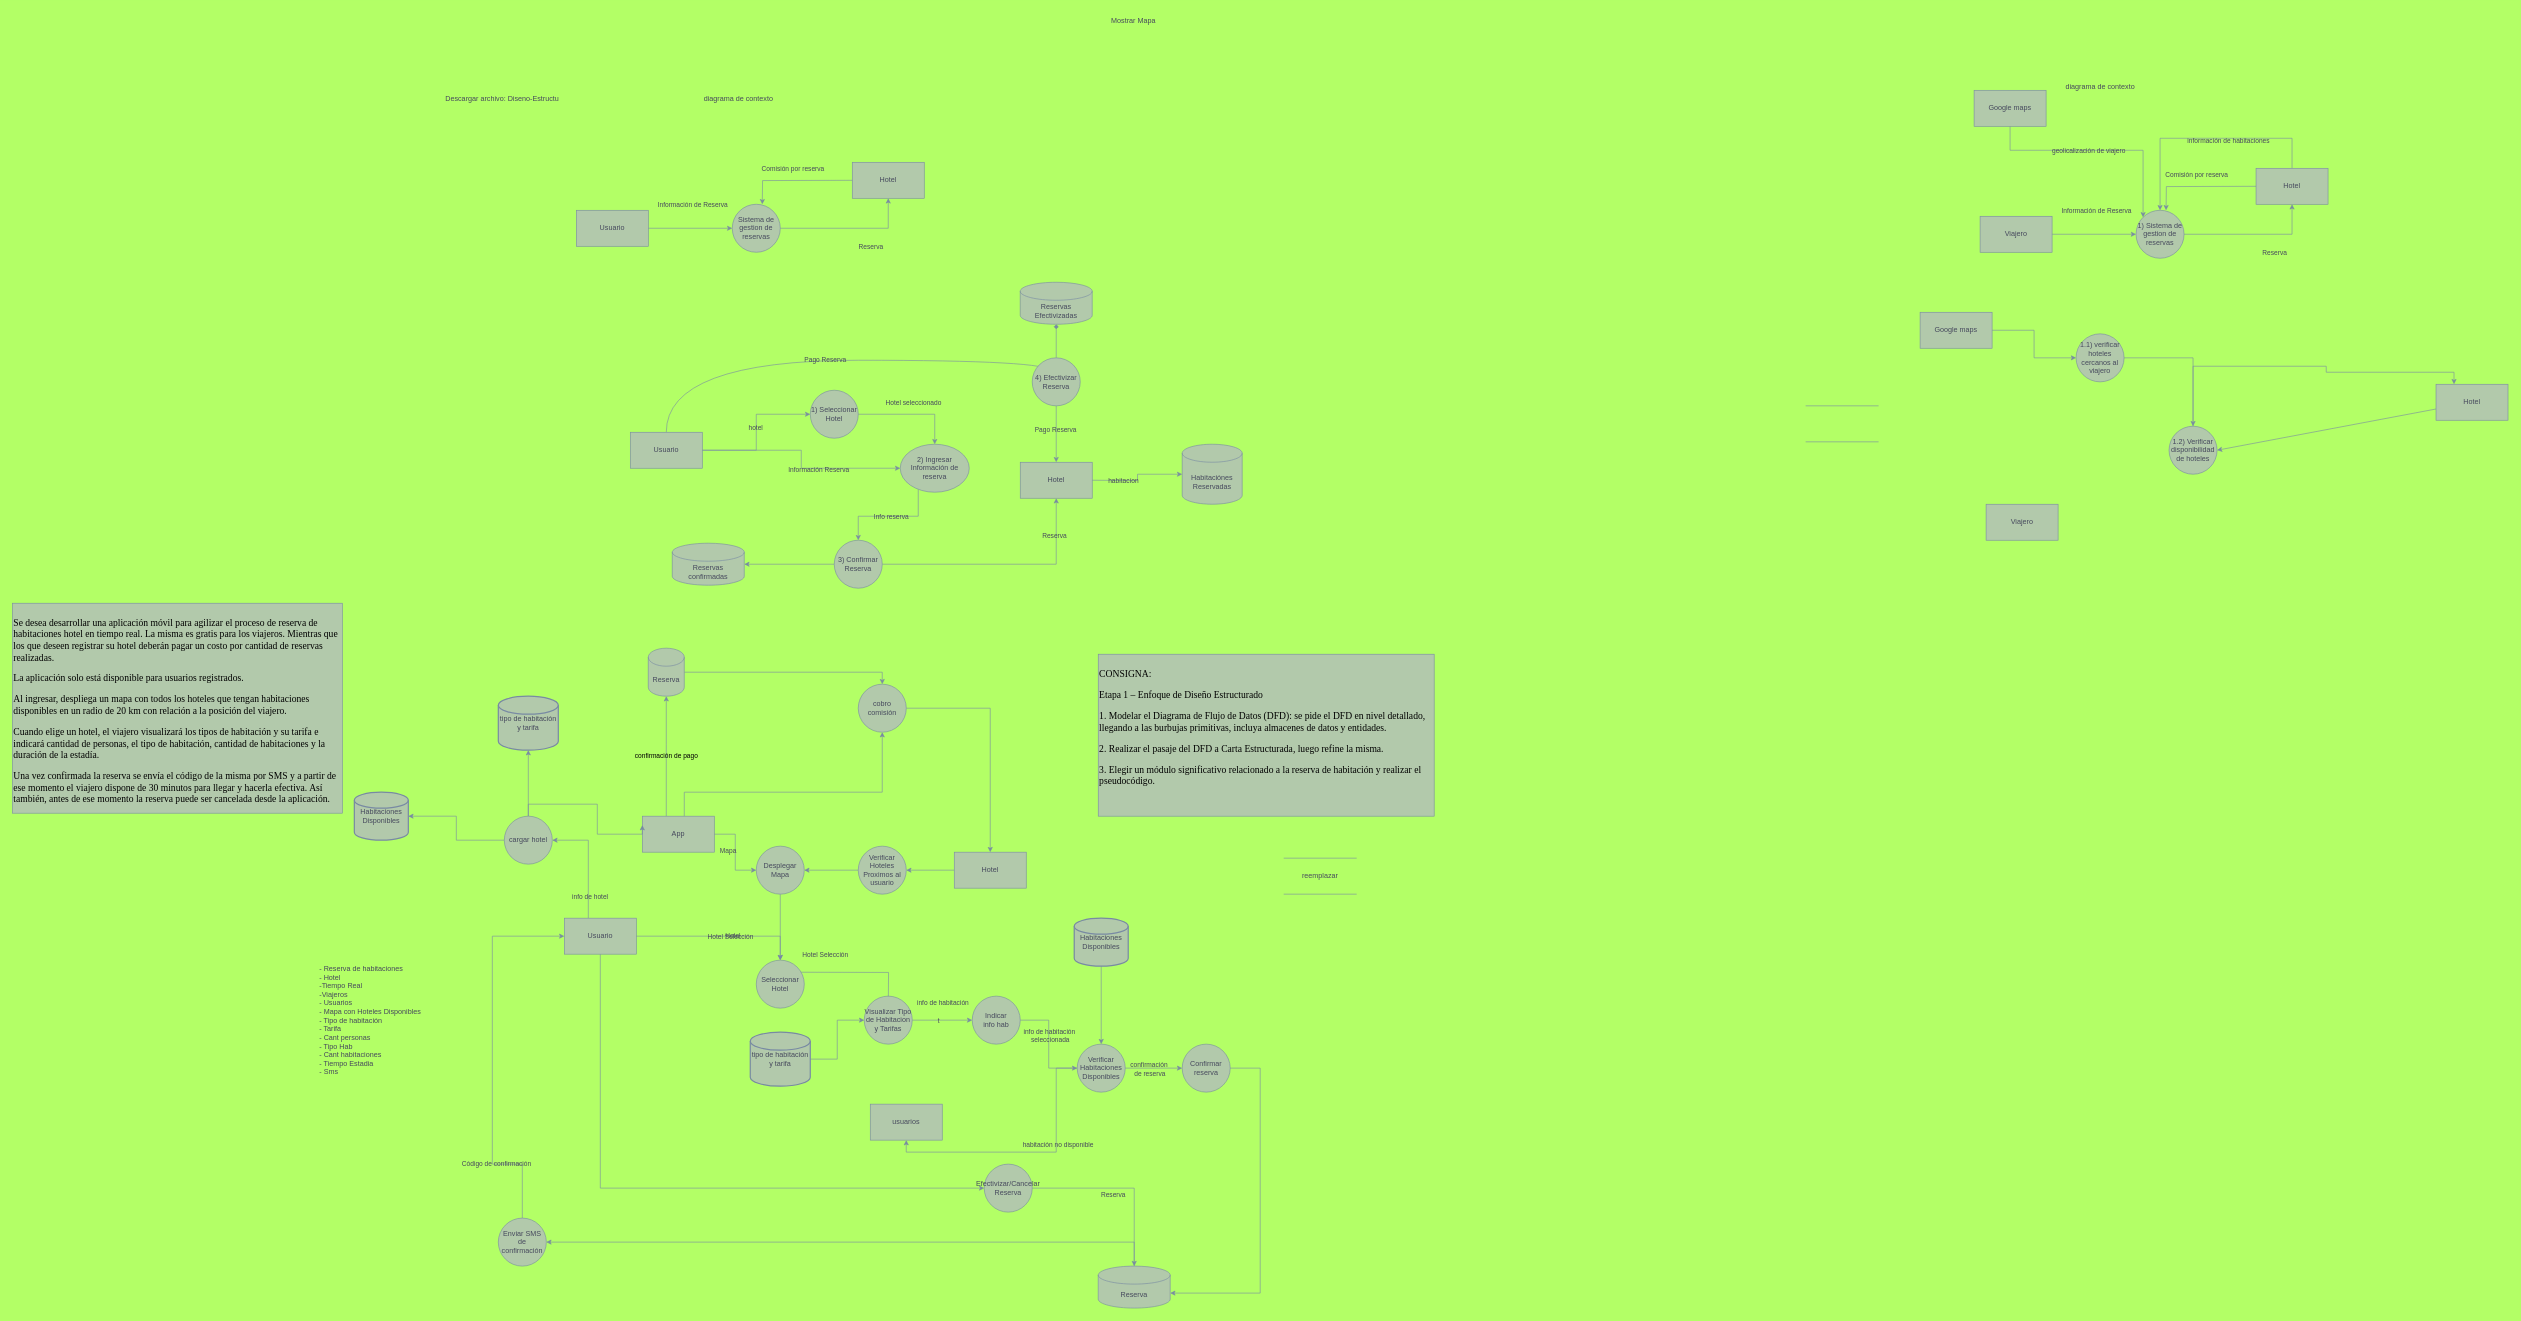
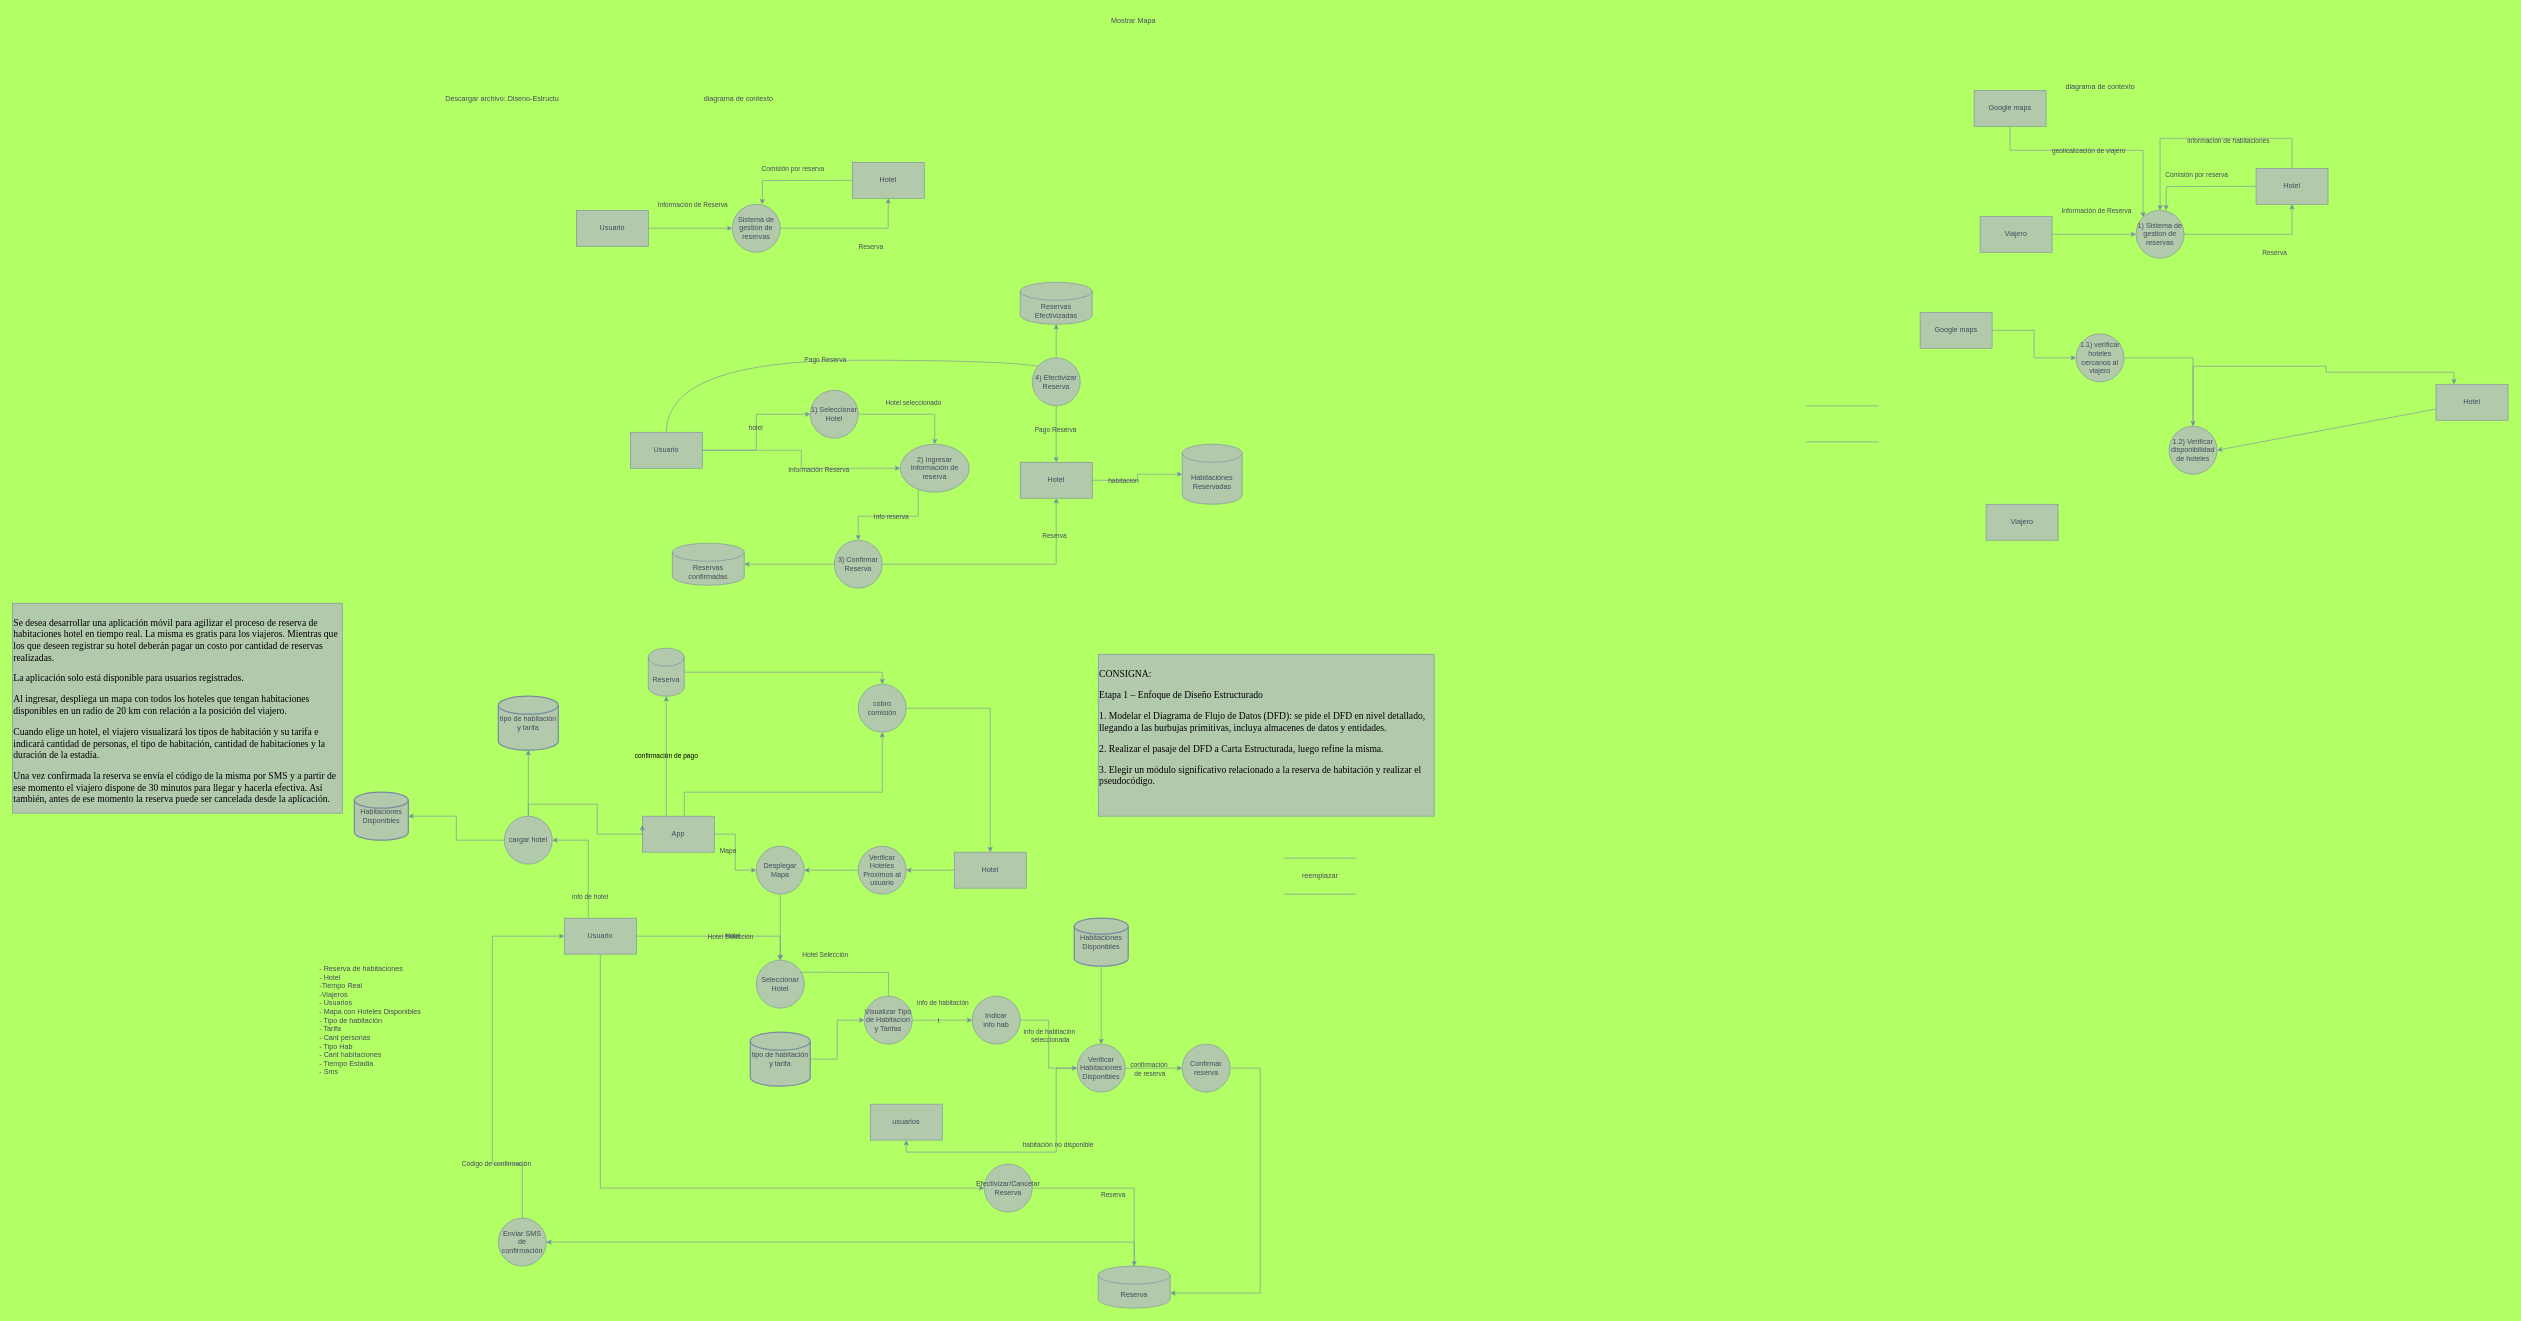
edge "4) Efectivizar Reserva" -> "Reservas Efectivizadas": arrowhead diamond -> classic
